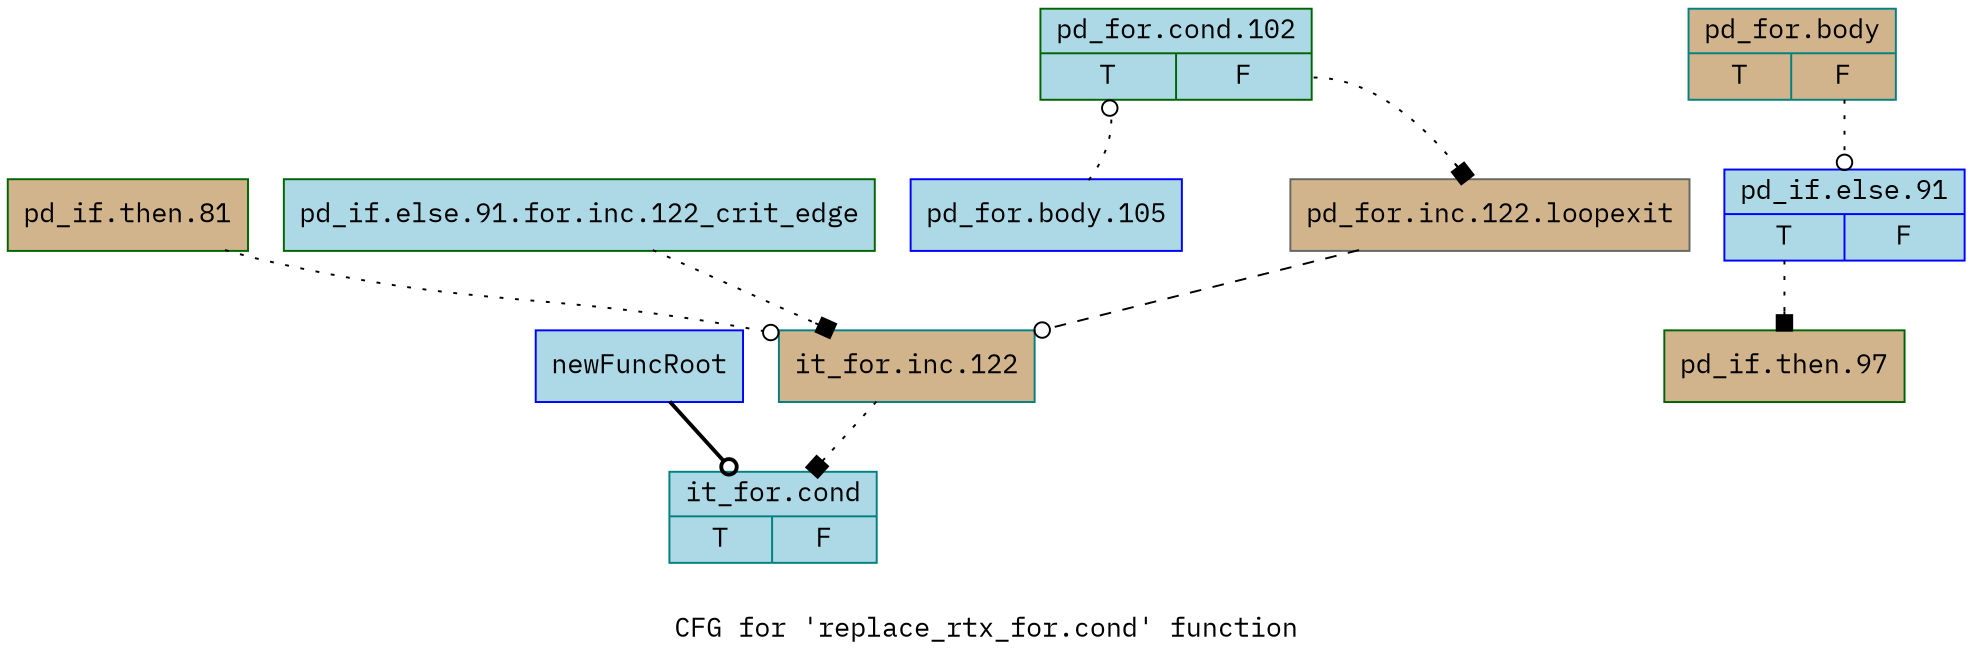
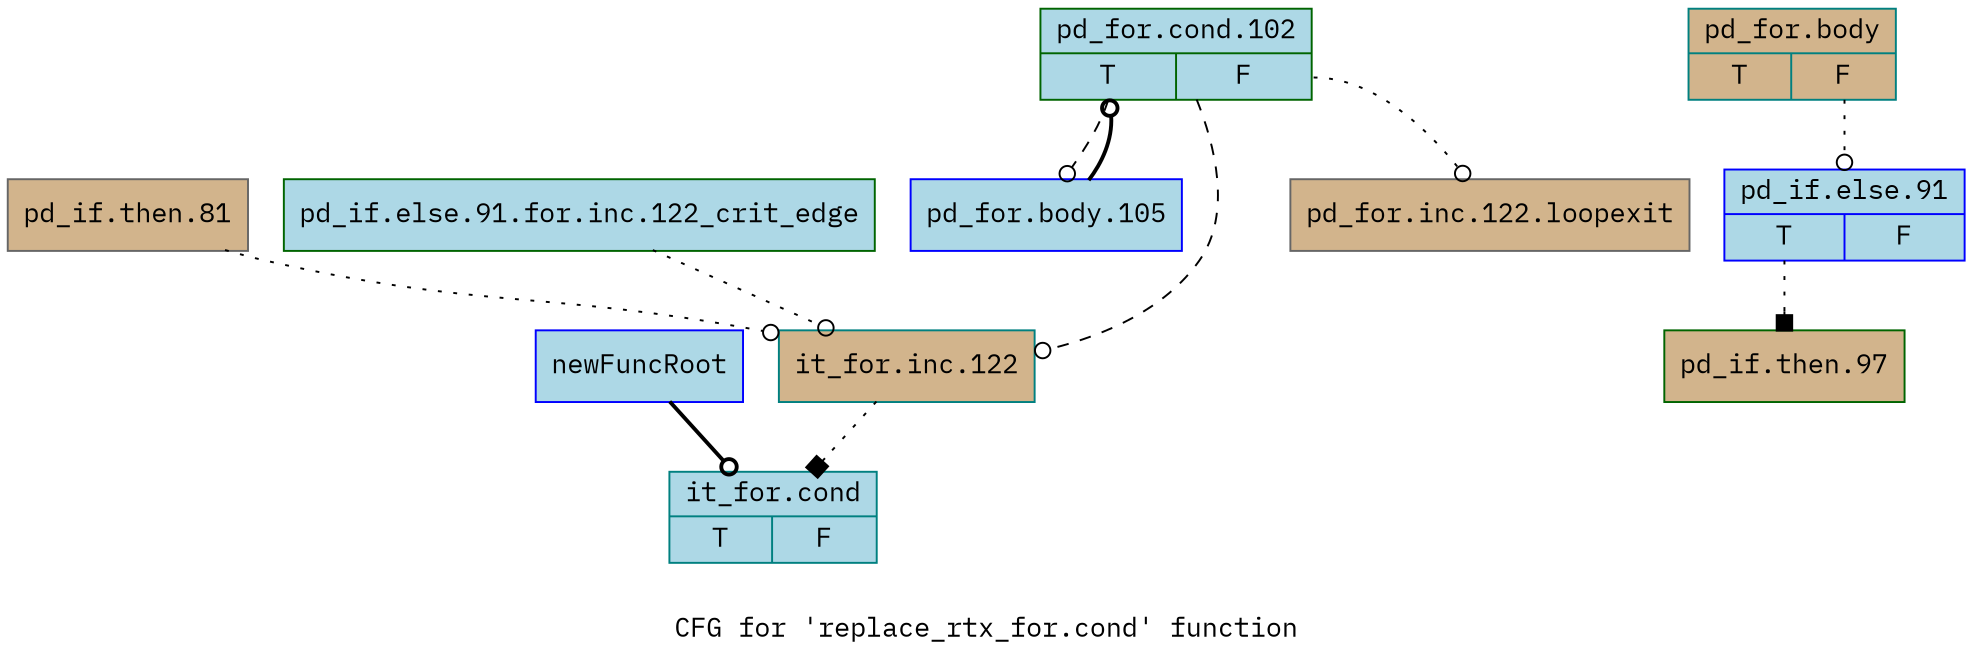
edge "pd_for.cond.102" -> "pd_for.inc.122.loopexit": arrowhead box -> odot
edge "pd_for.cond.102" -> "pd_for.body.105": added
edge "pd_for.body.105" -> "pd_for.cond.102": style dotted -> bold
node "pd_if.then.81": color darkgreen -> gray40
edge "pd_if.else.91.for.inc.122_crit_edge" -> "it_for.inc.122": arrowhead box -> odot
edge "pd_for.inc.122.loopexit" -> "it_for.inc.122": now "pd_for.cond.102" -> "it_for.inc.122"
